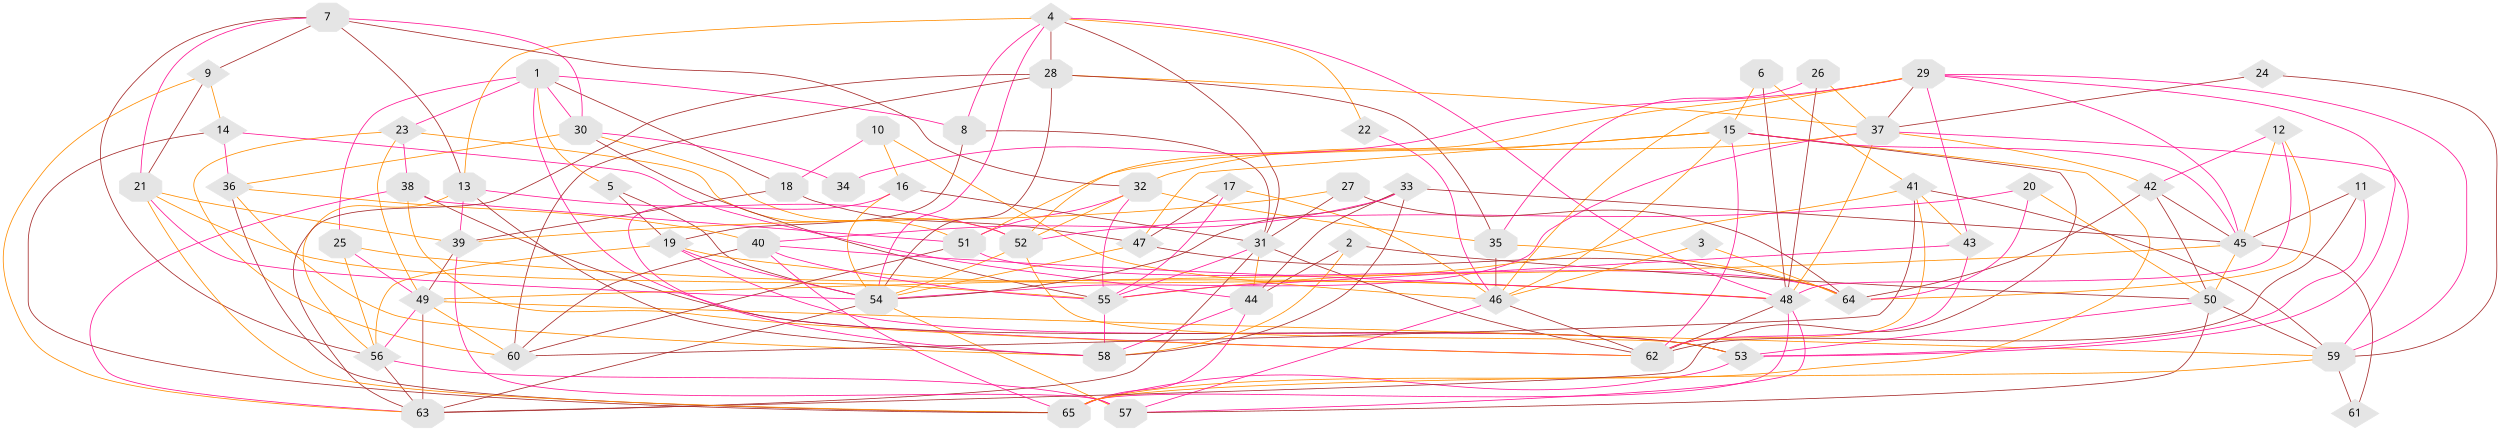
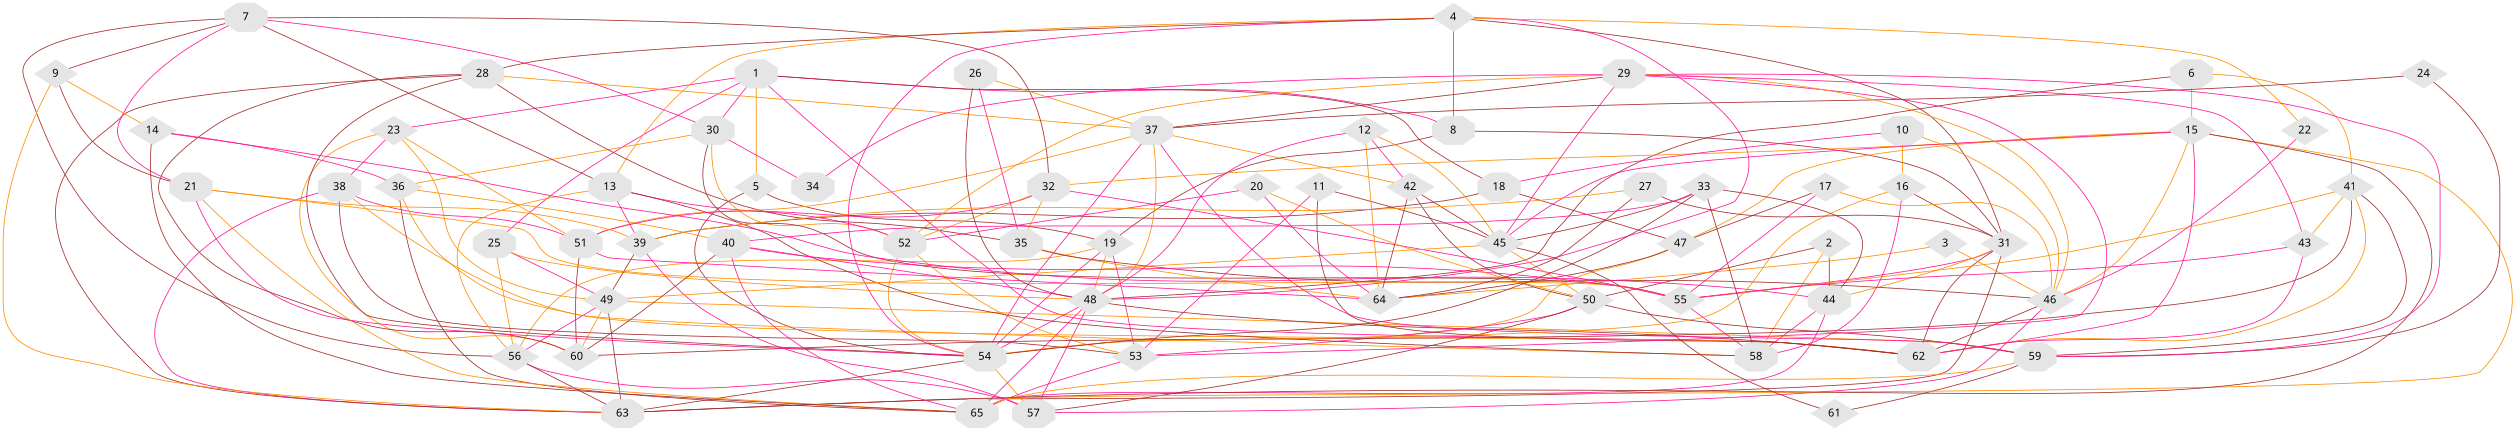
edge "48" -- "54": added
